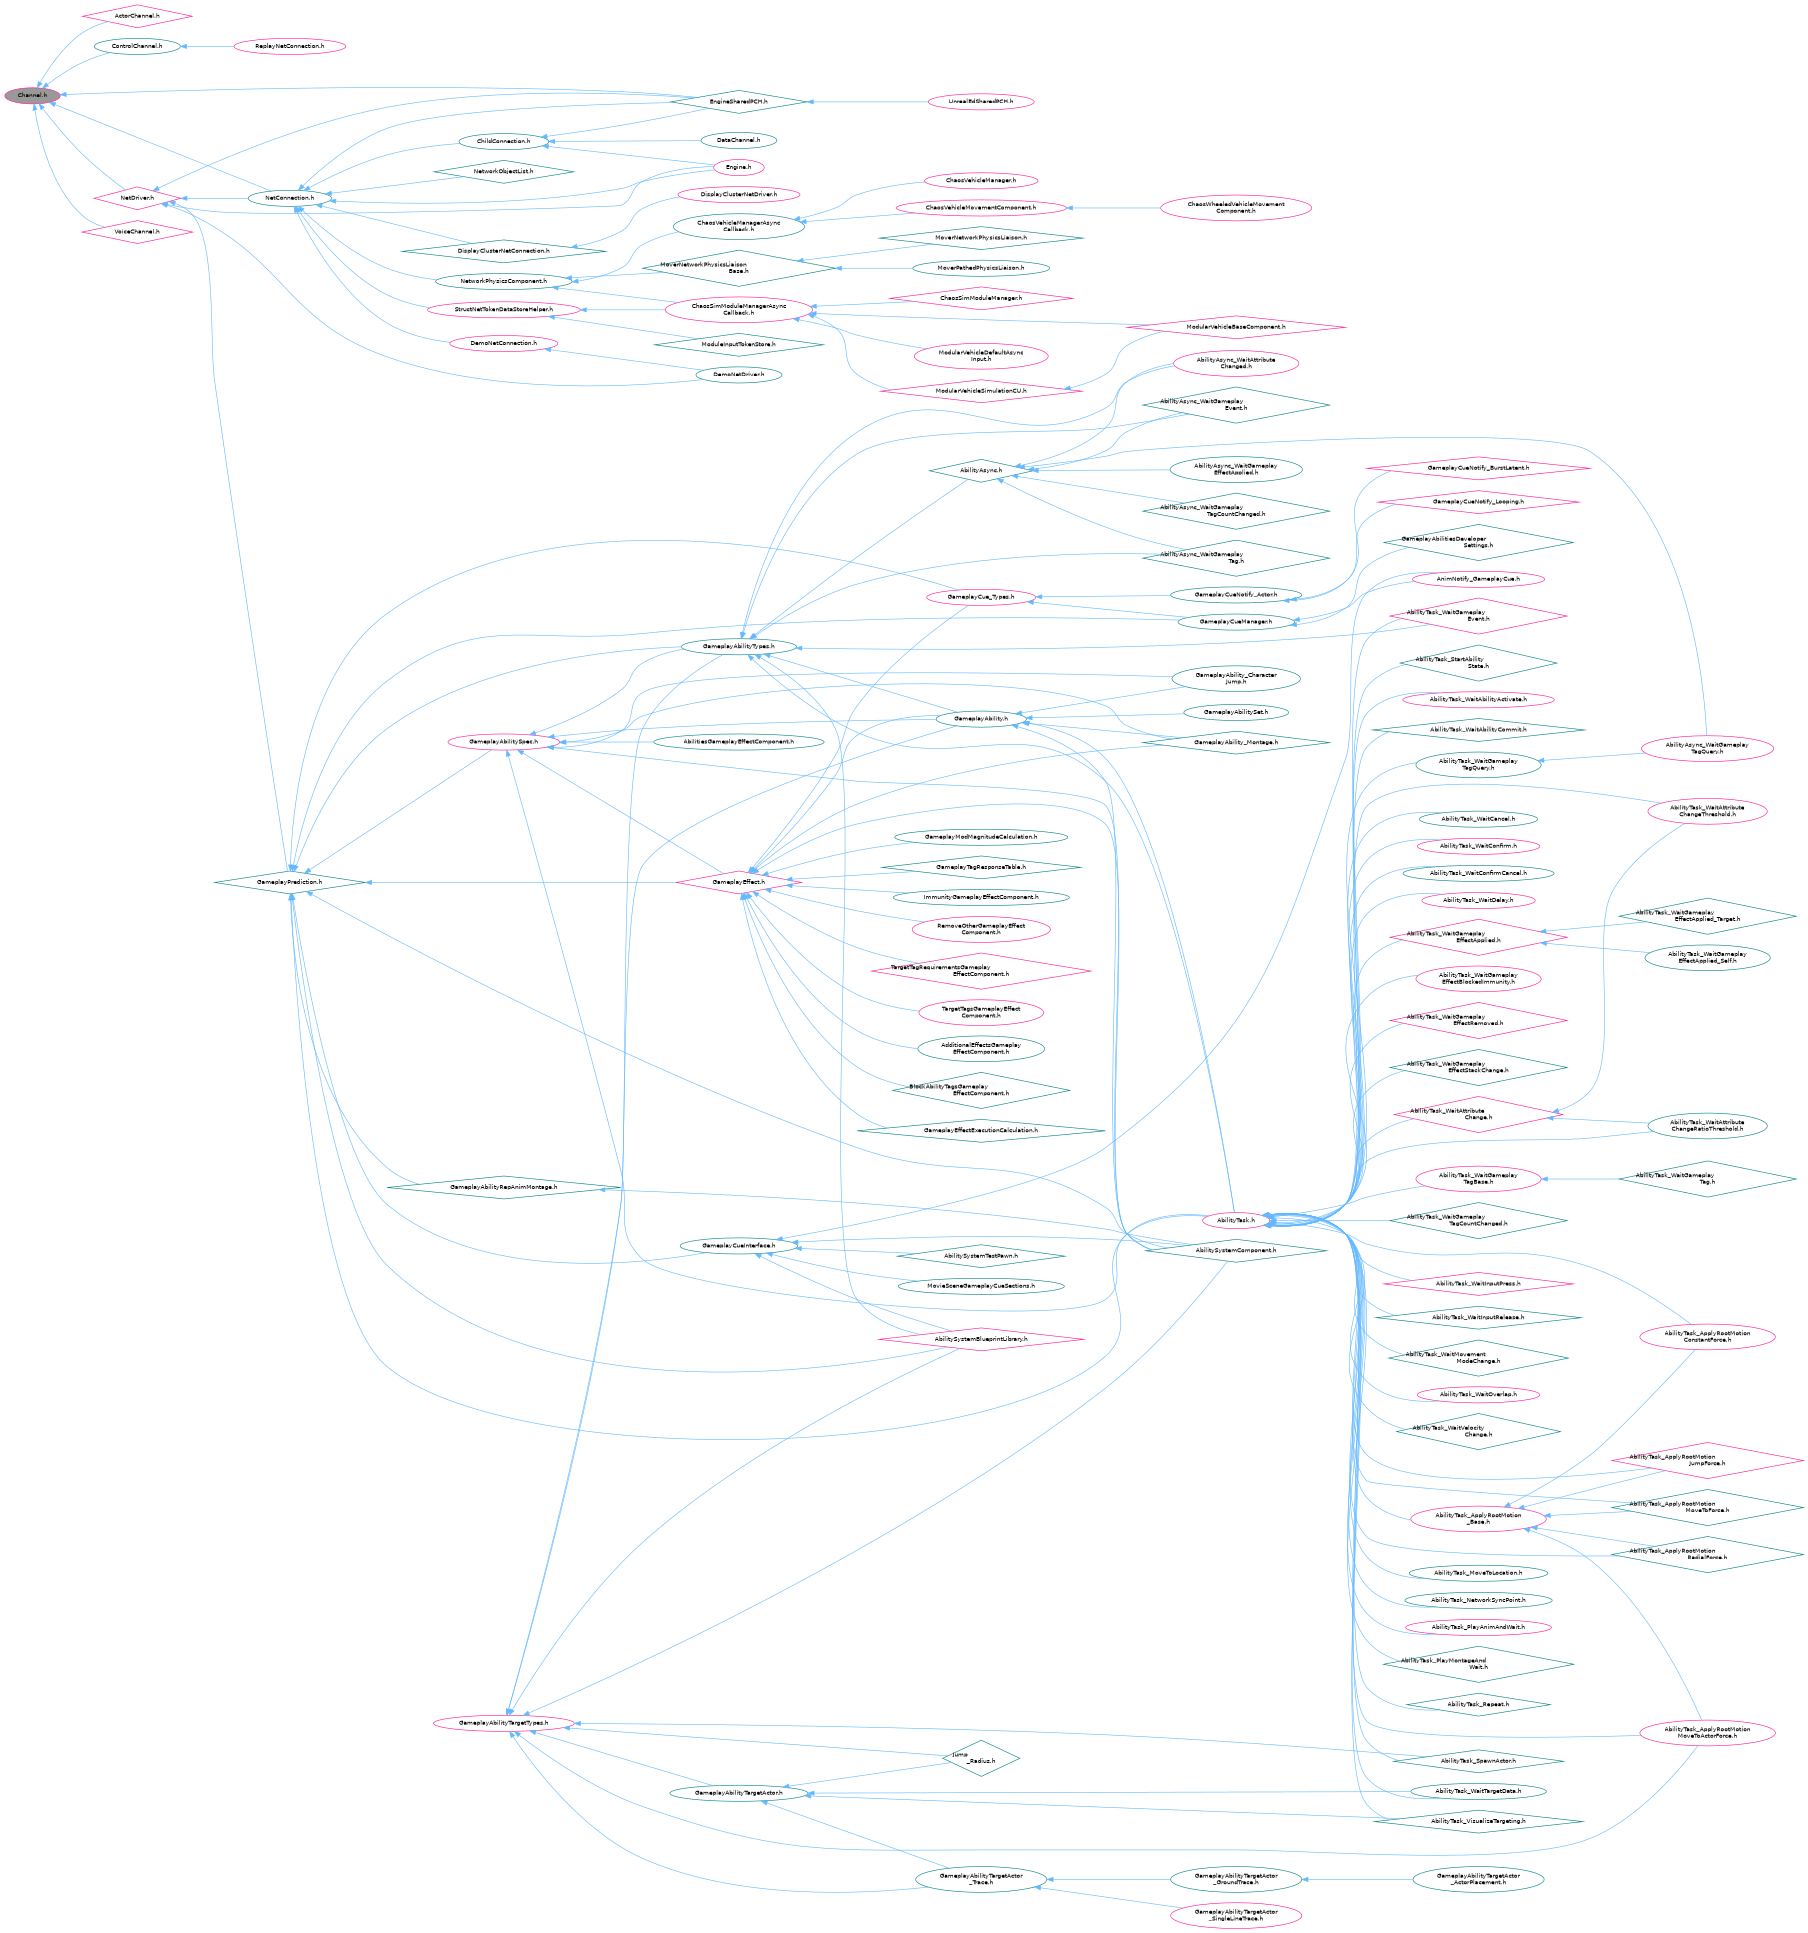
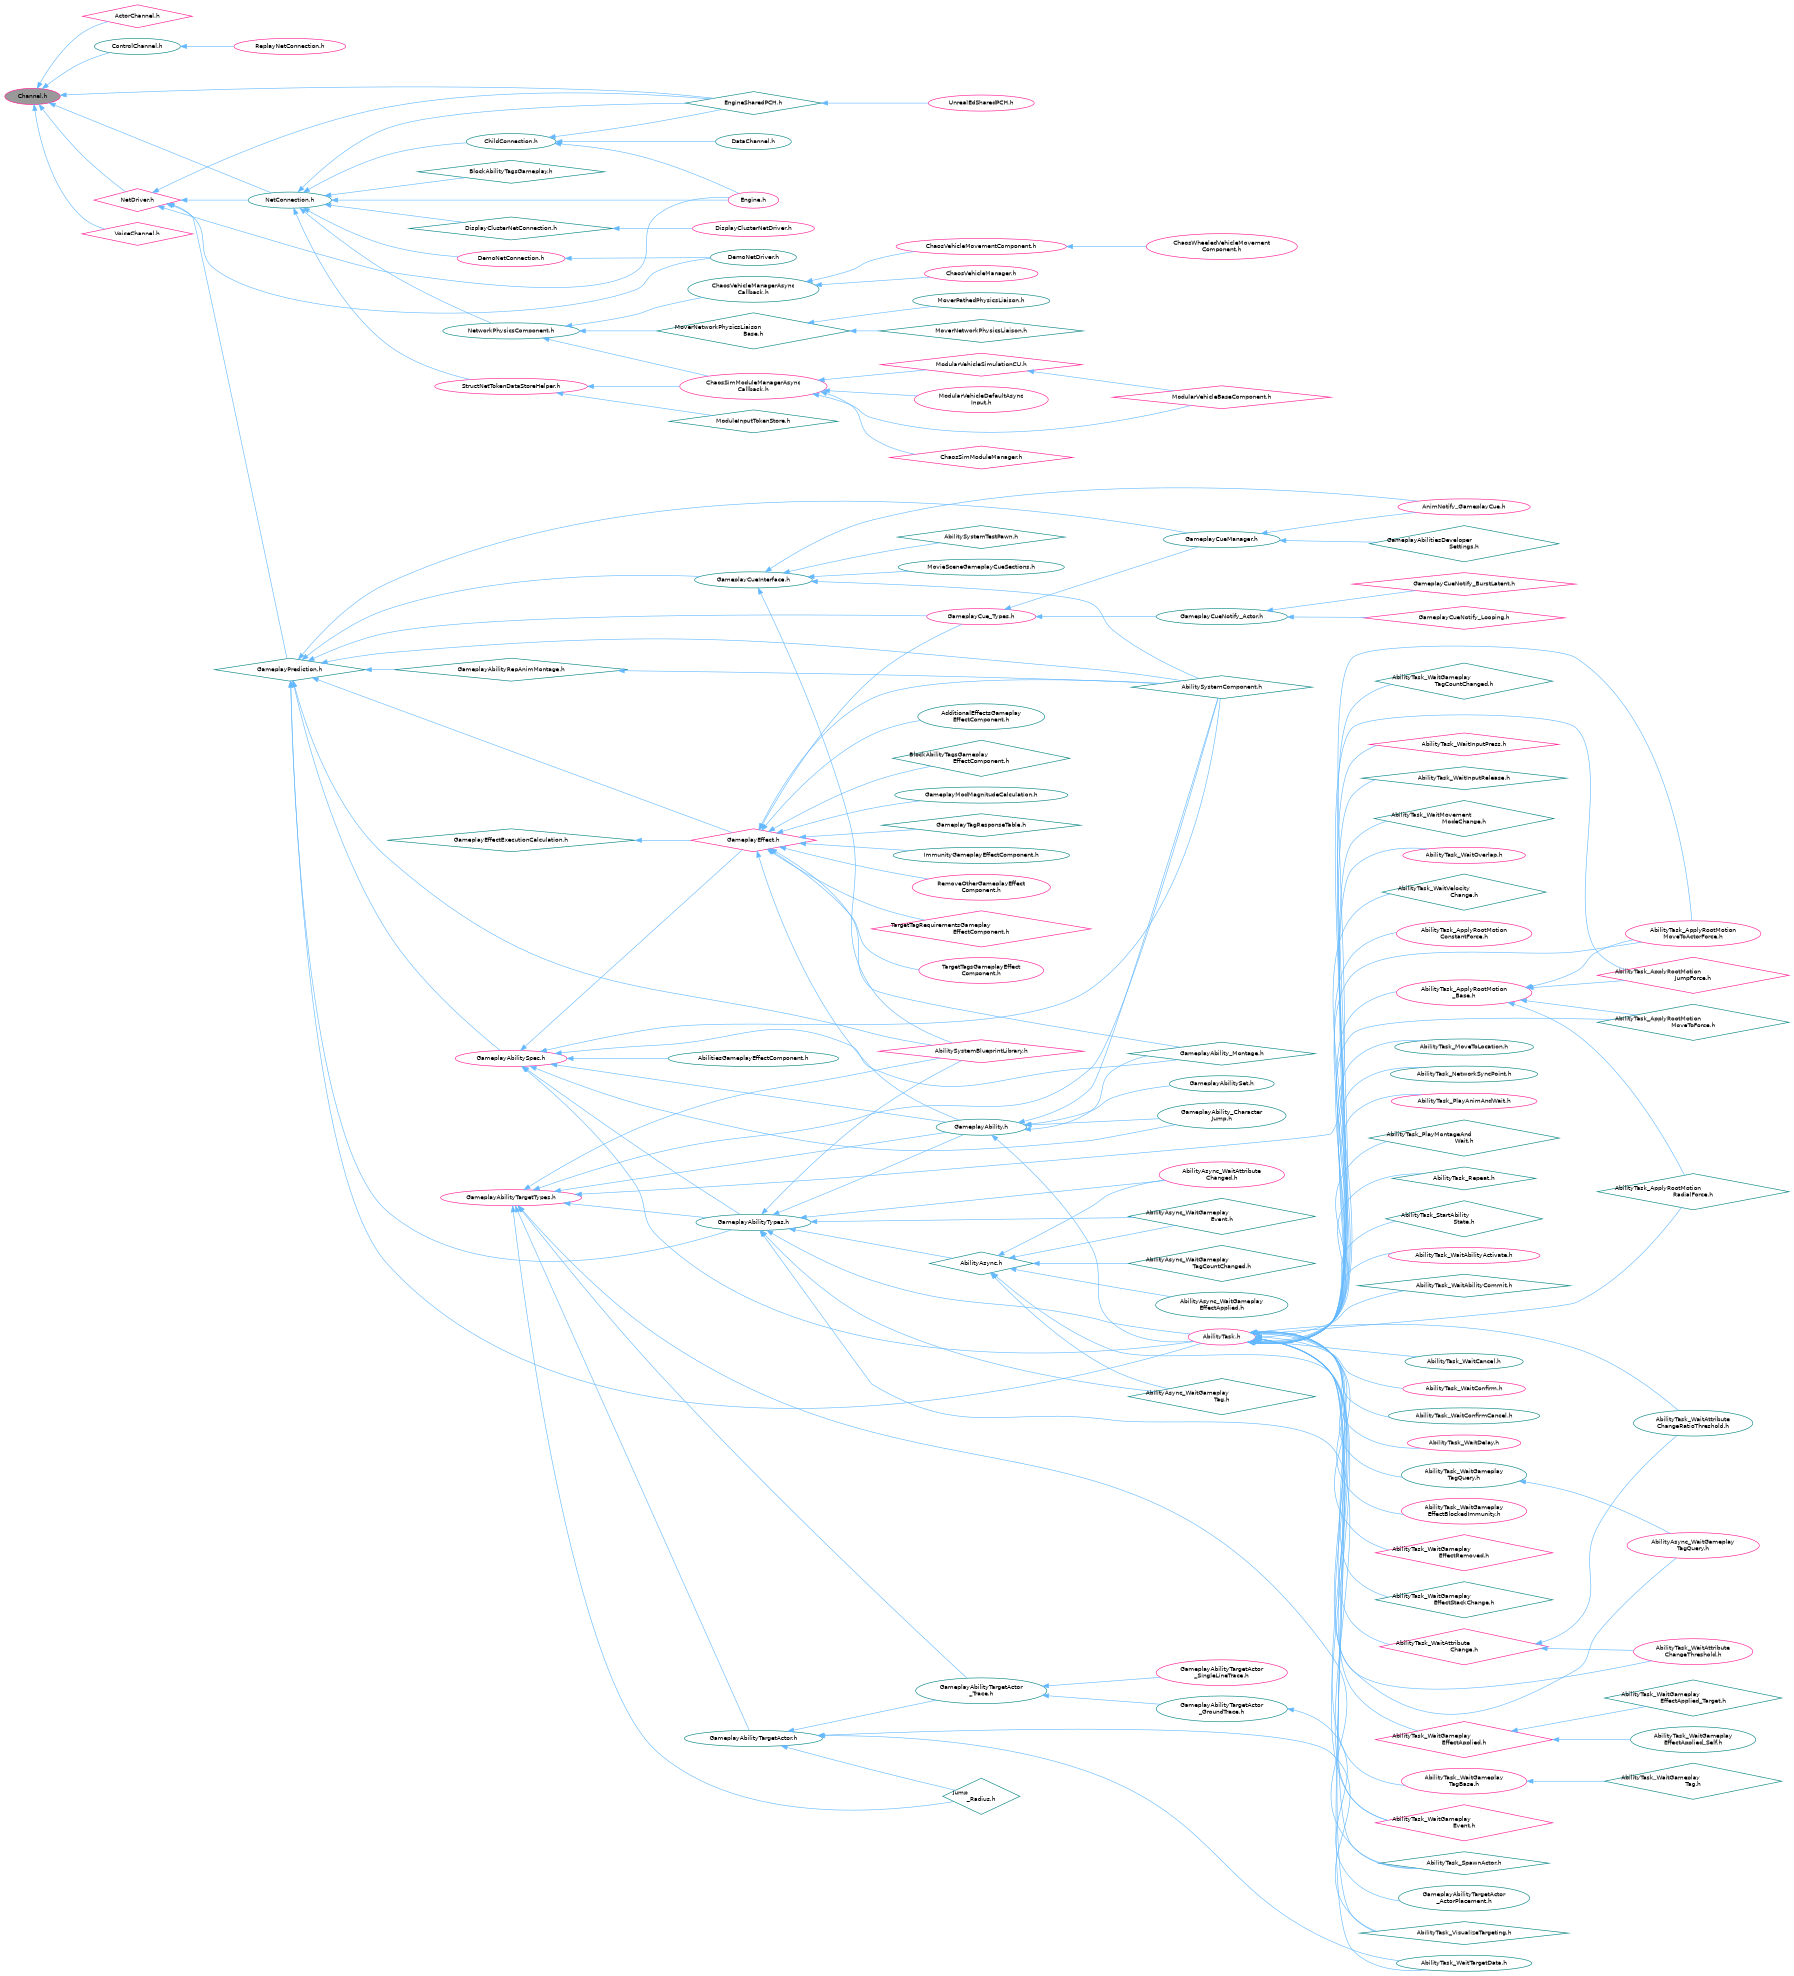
node "NetworkObjectList.h": label "NetworkObjectList.h" -> "BlockAbilityTagsGameplay.h"
edge "GameplayEffectExecutionCalculation.h" -> "GameplayEffect.h": reversed
edge "AbilityTask_ApplyRootMotion ConstantForce.h" -> "AbilityTask_ApplyRootMotion _Base.h": removed
